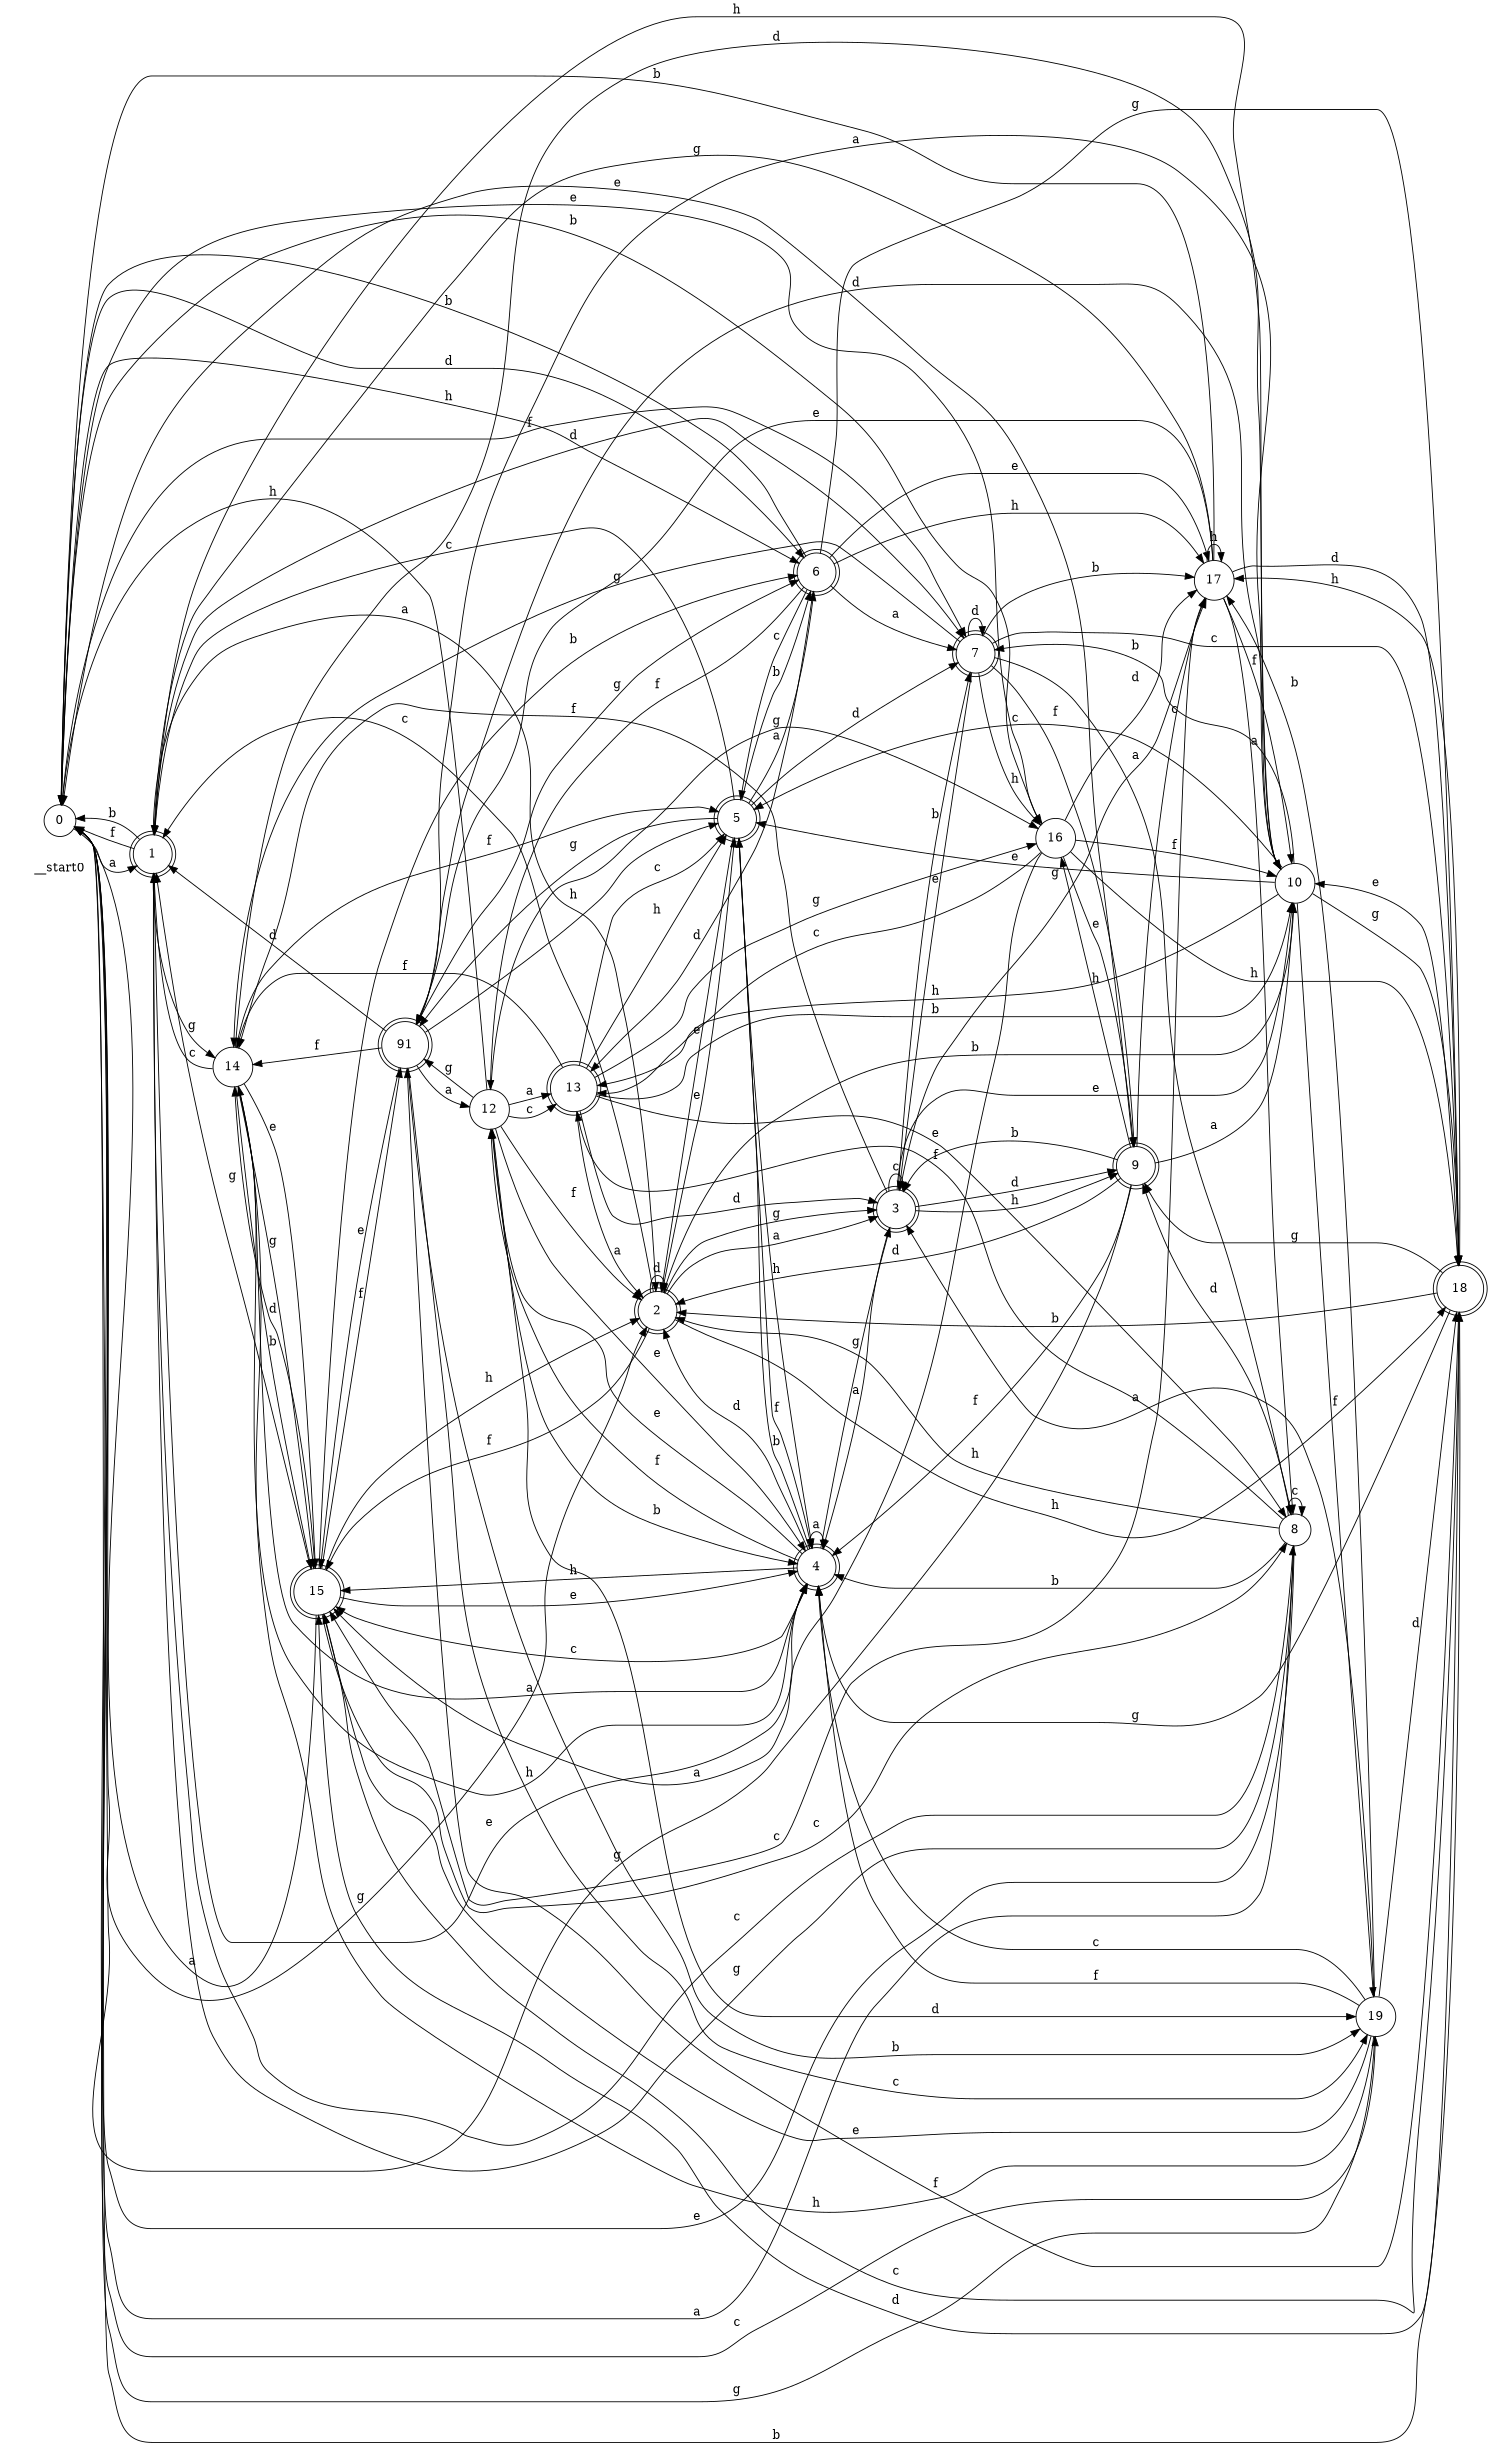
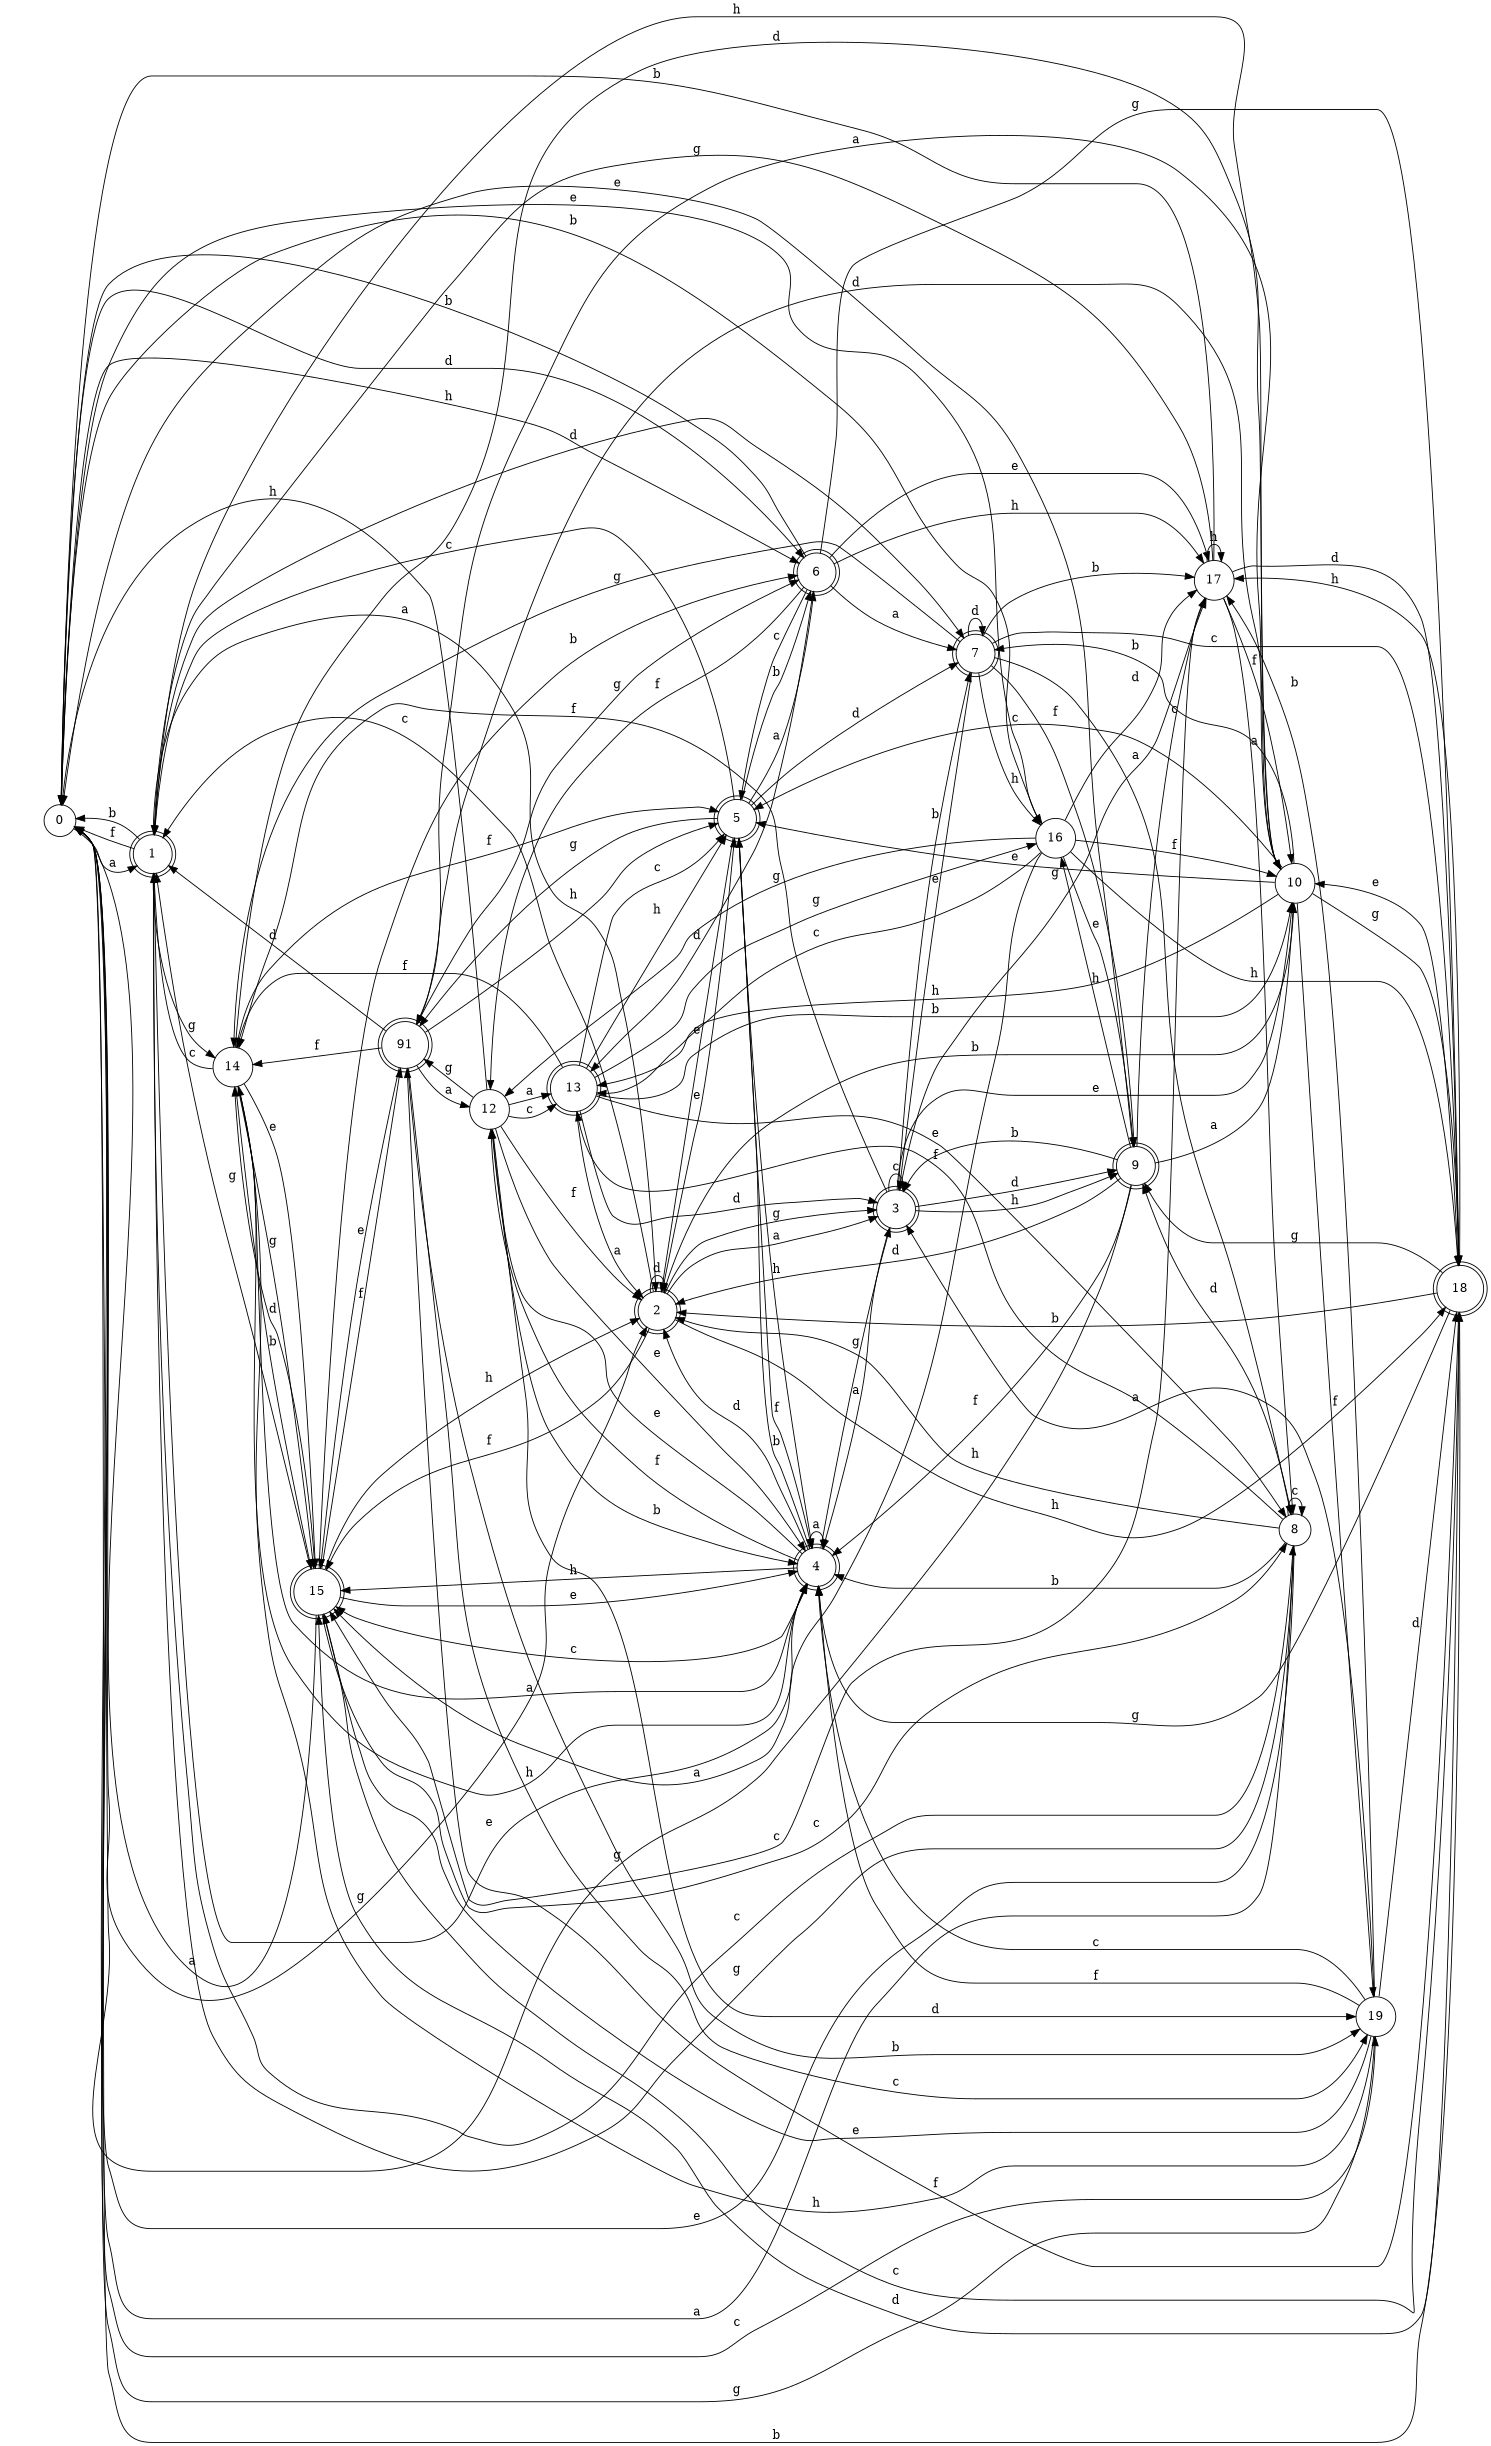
edge "0" -> "7": removed, label "f"
edge "17" -> "91": removed, label "e"
edge "12" -> "16": reversed
node "__start0": removed
